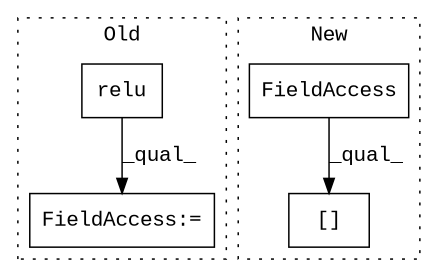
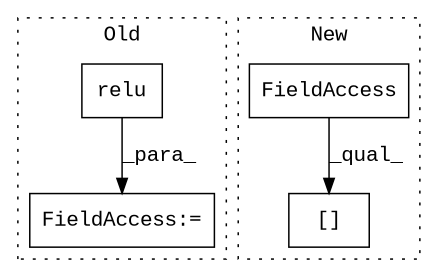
edge "relu" -> "FieldAccess:=": label "_qual_" -> "_para_"
